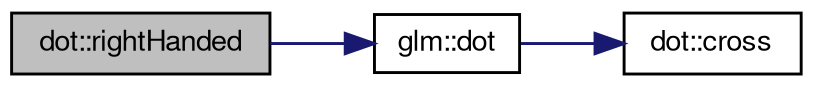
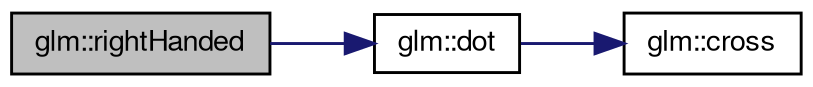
node "dot::rightHanded": label "dot::rightHanded" -> "glm::rightHanded"
node "dot::cross": label "dot::cross" -> "glm::cross"
